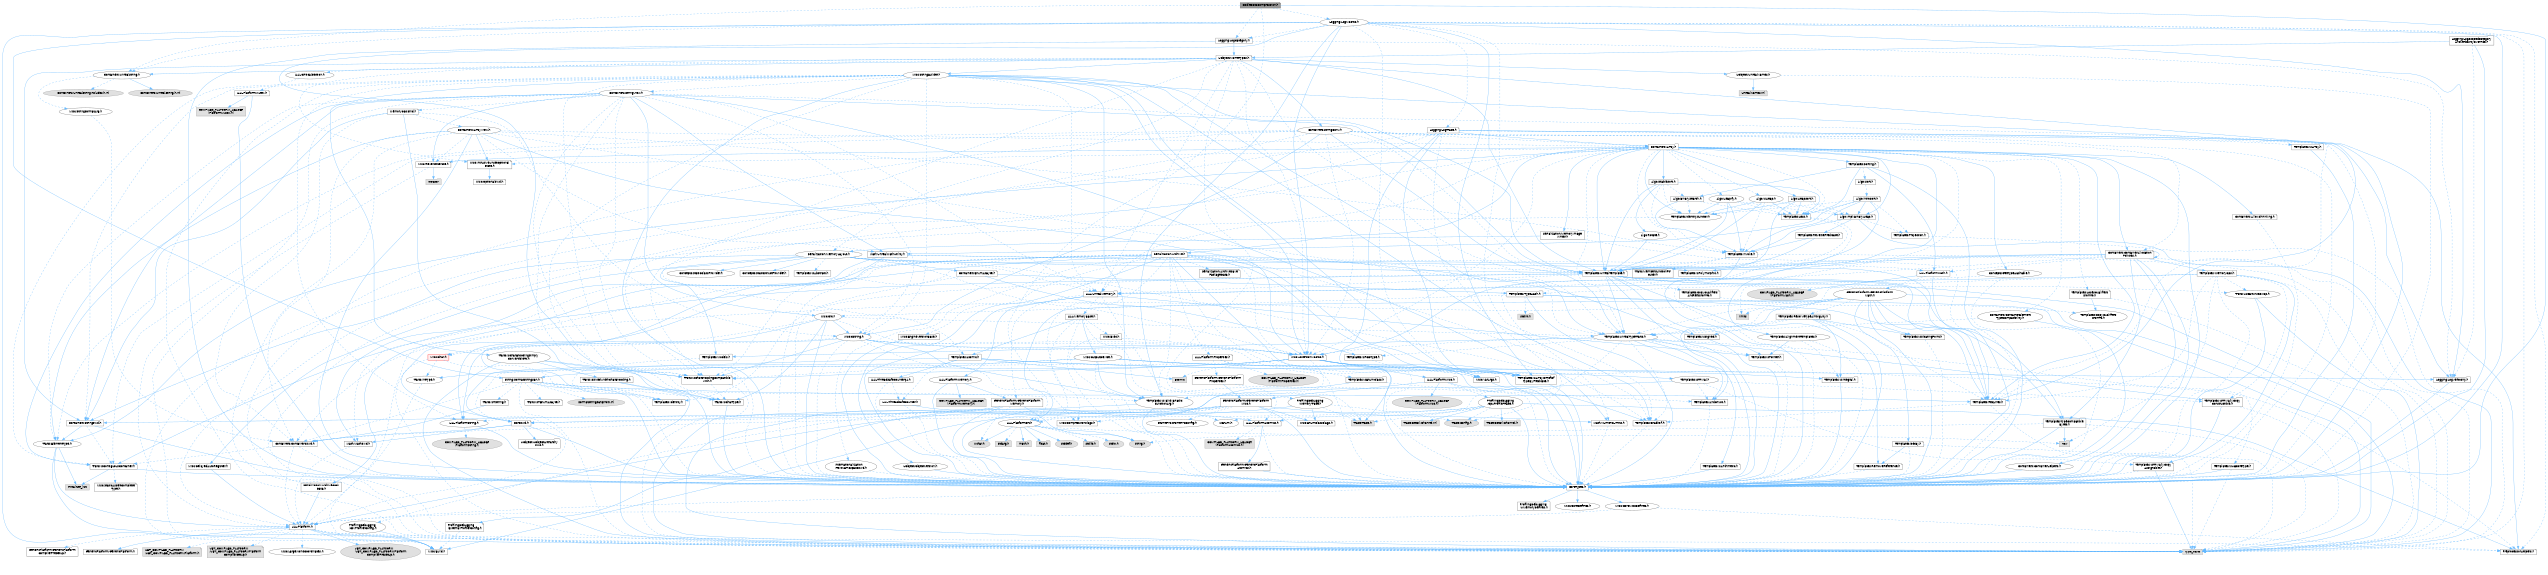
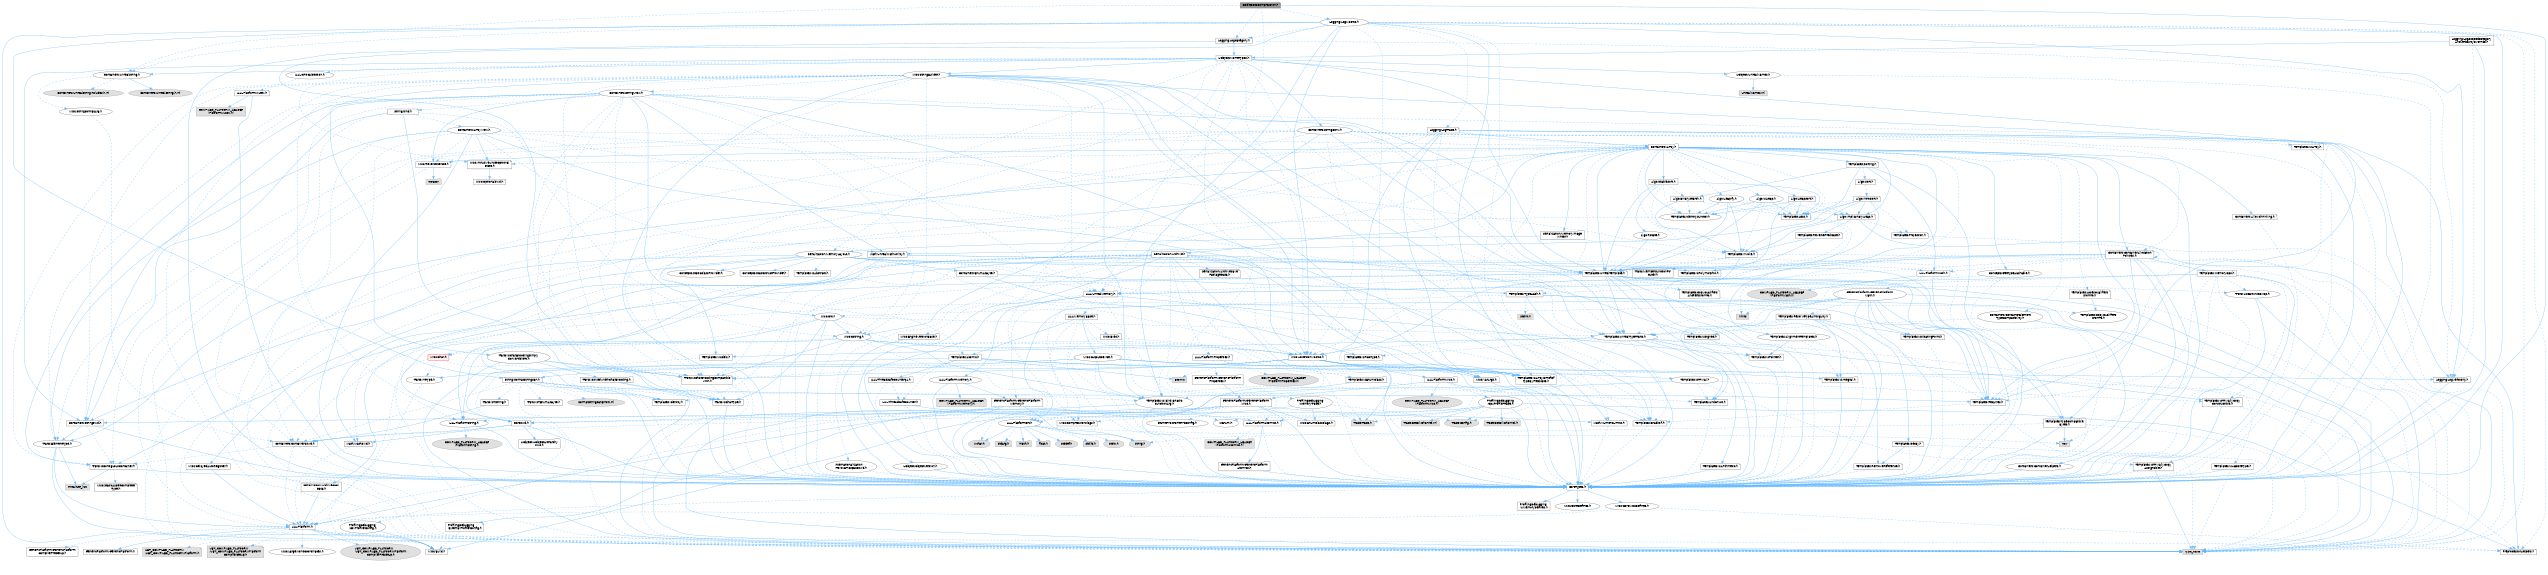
node "MemoryOps/Find.h": label "MemoryOps/Find.h" -> "String/Find.h"
